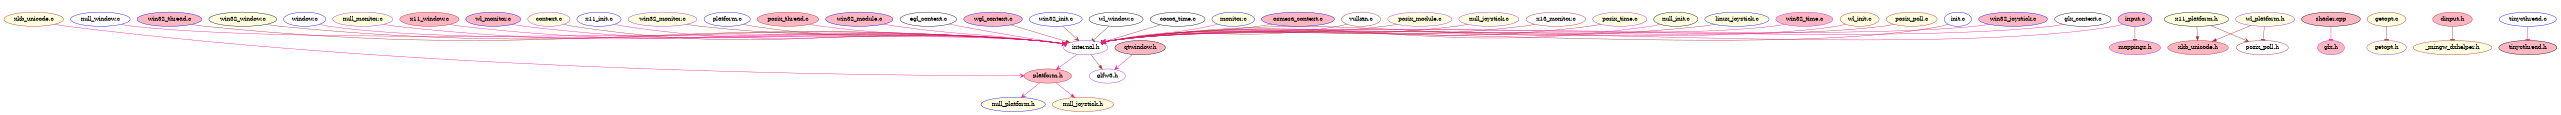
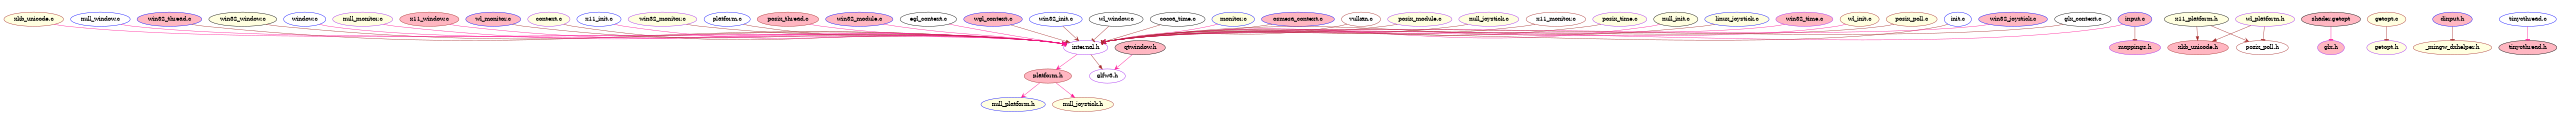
node "x13_monitor.c": label "x13_monitor.c" -> "x11_monitor.c"
node "shader.cpp": label "shader.cpp" -> "shader.getopt"
node "dinput.h": color brown -> blue
edge "glx_context.c" -> "internal.h": color deeppink -> brown
edge "wl_monitor.c" -> "internal.h": color deeppink -> brown
edge "xkb_unicode.c" -> "platform.h": now "xkb_unicode.c" -> "internal.h"
